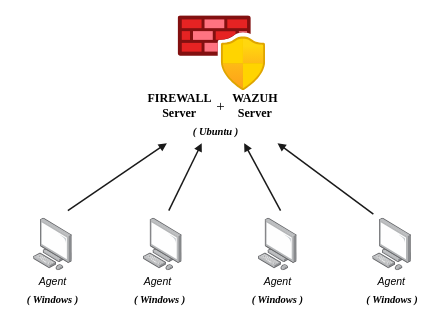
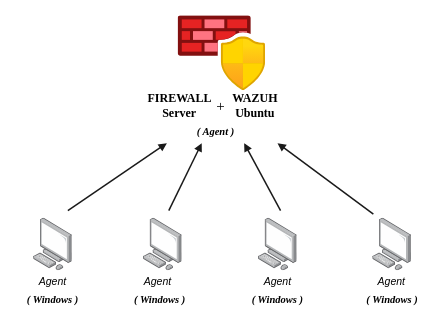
node "WAZUH Server": label "WAZUH Server" -> "WAZUH Ubuntu"
node "( Ubuntu )": label "( Ubuntu )" -> "( Agent )"
